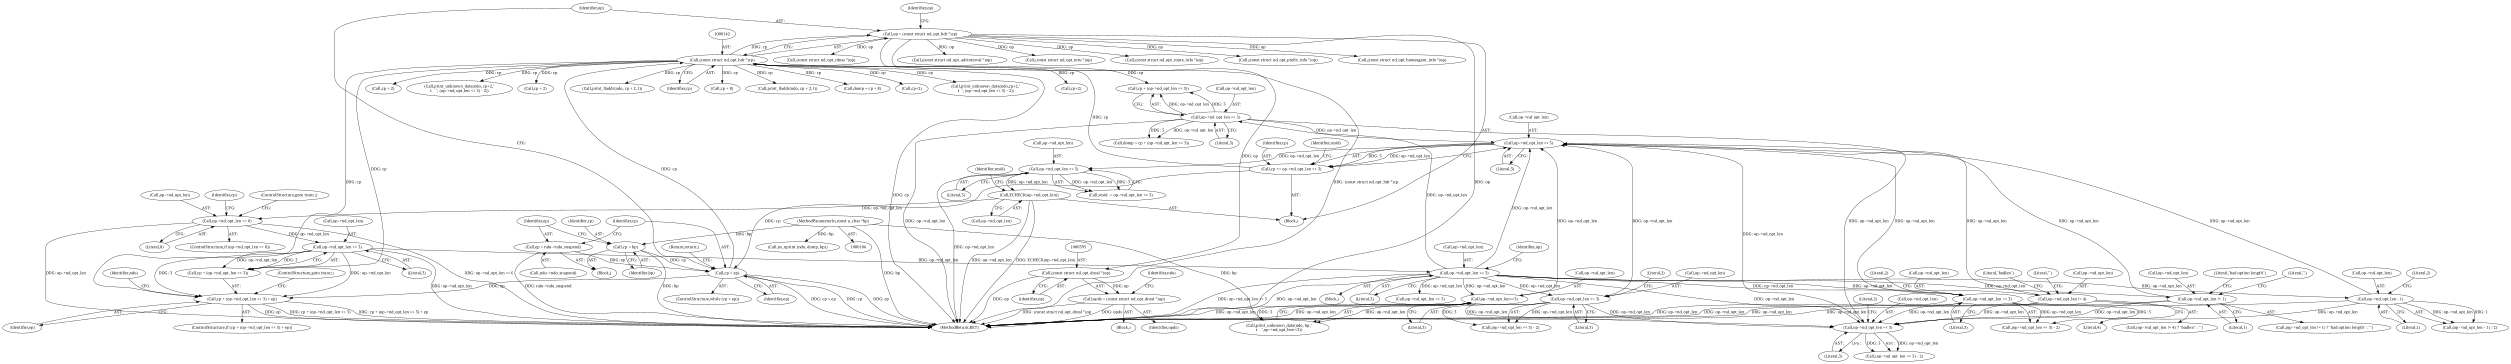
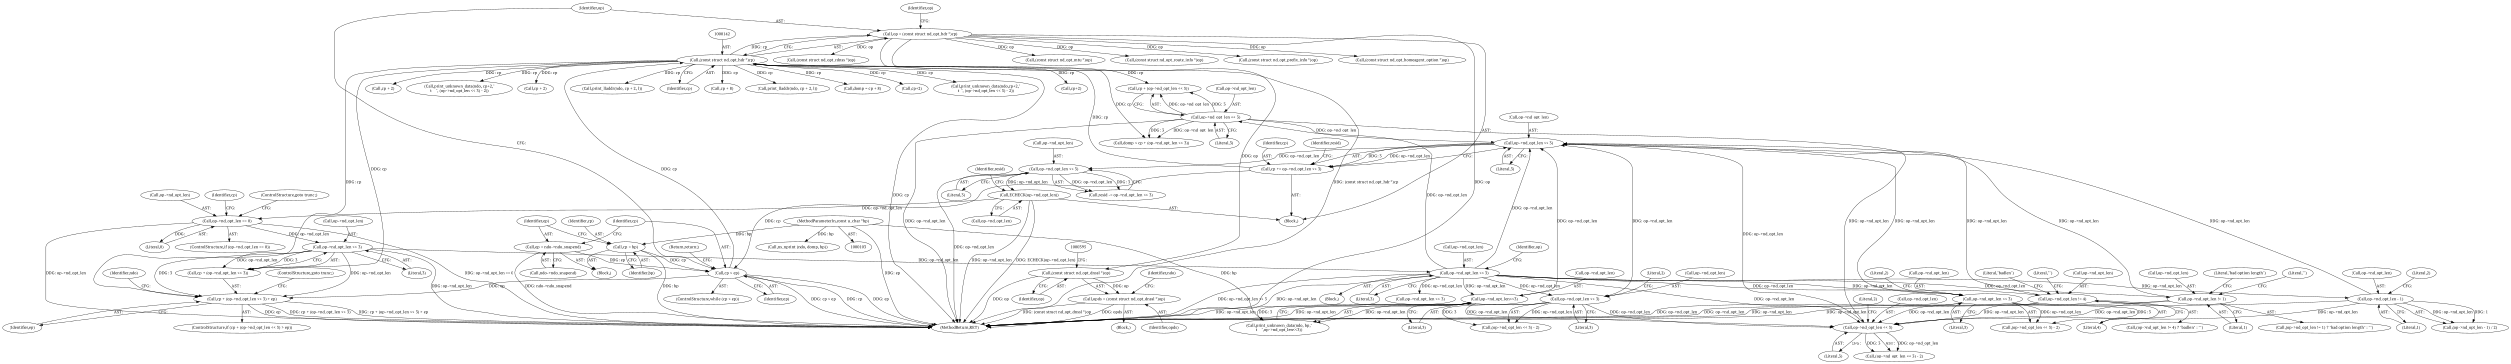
node "(Call,(const struct nd_opt_advinterval *)op)": removed
node "(Call,(const struct nd_opt_homeagent_info *)op)": label "(Call,(const struct nd_opt_homeagent_info *)op)" -> "(Call,(const struct nd_opt_homeagent_option *)op)"
edge "(Call,(const struct nd_opt_hdr *)cp)" -> "(Call,domp < cp + (op->nd_opt_len << 3))": added, label "DDG: cp"
edge "(Call,op->nd_opt_len == 0)" -> "(Literal,0)": label "CFG: " -> "DDG: "
node "1000106": label "1000106" -> "1000103"
edge "(Call,ep = ndo->ndo_snapend)" -> "(Call,ndo->ndo_snapend)": added, label "CFG:"
edge "1000395" -> "(Call,(const struct nd_opt_dnssl *)op)": label "AST: " -> "CFG: "
edge "(MethodParameterIn,const u_char *bp)" -> "(MethodReturn,RET)": label "DDG: bp" -> "DDG: ep"
edge "(Literal,4)" -> "(Call,op->nd_opt_len != 4)": added, label "AST:"
edge "(Call,opds = (const struct nd_opt_dnssl *)op)" -> "(Identifier,opds)": reversed
